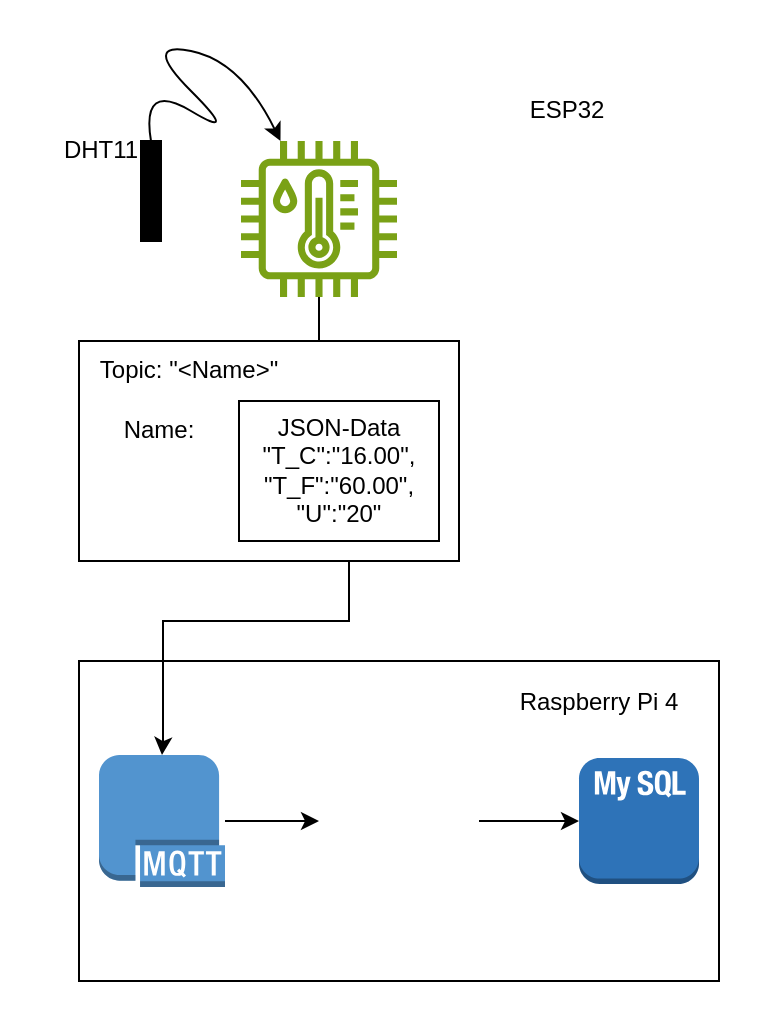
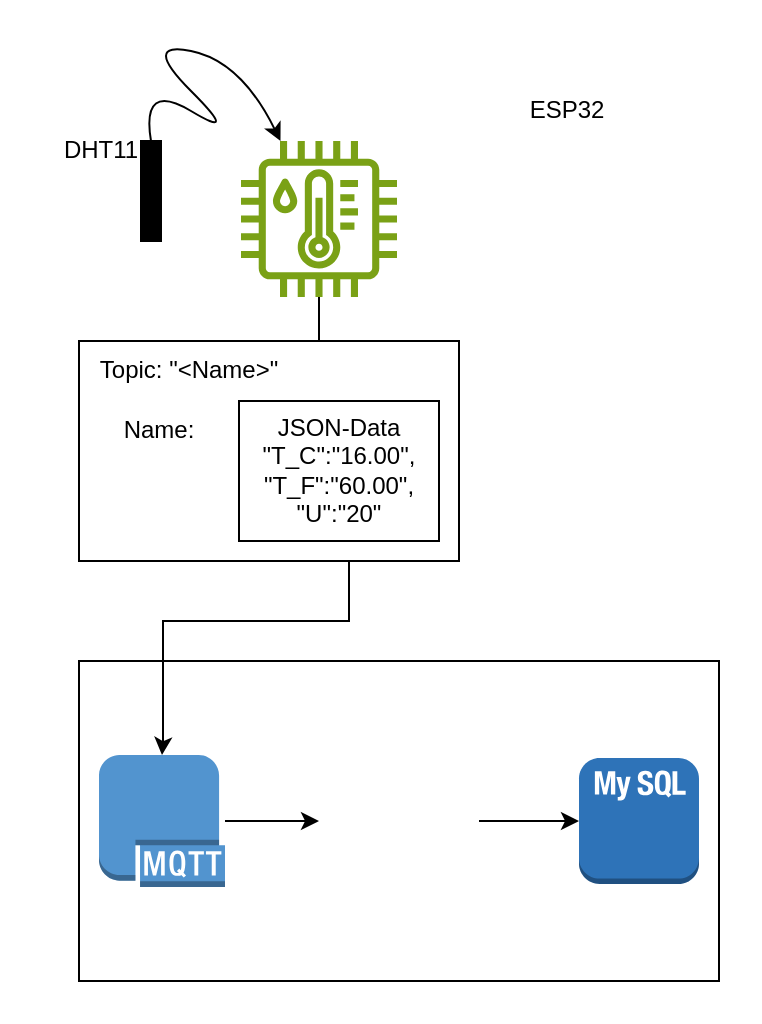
node "Raspberry Pi 4": removed
